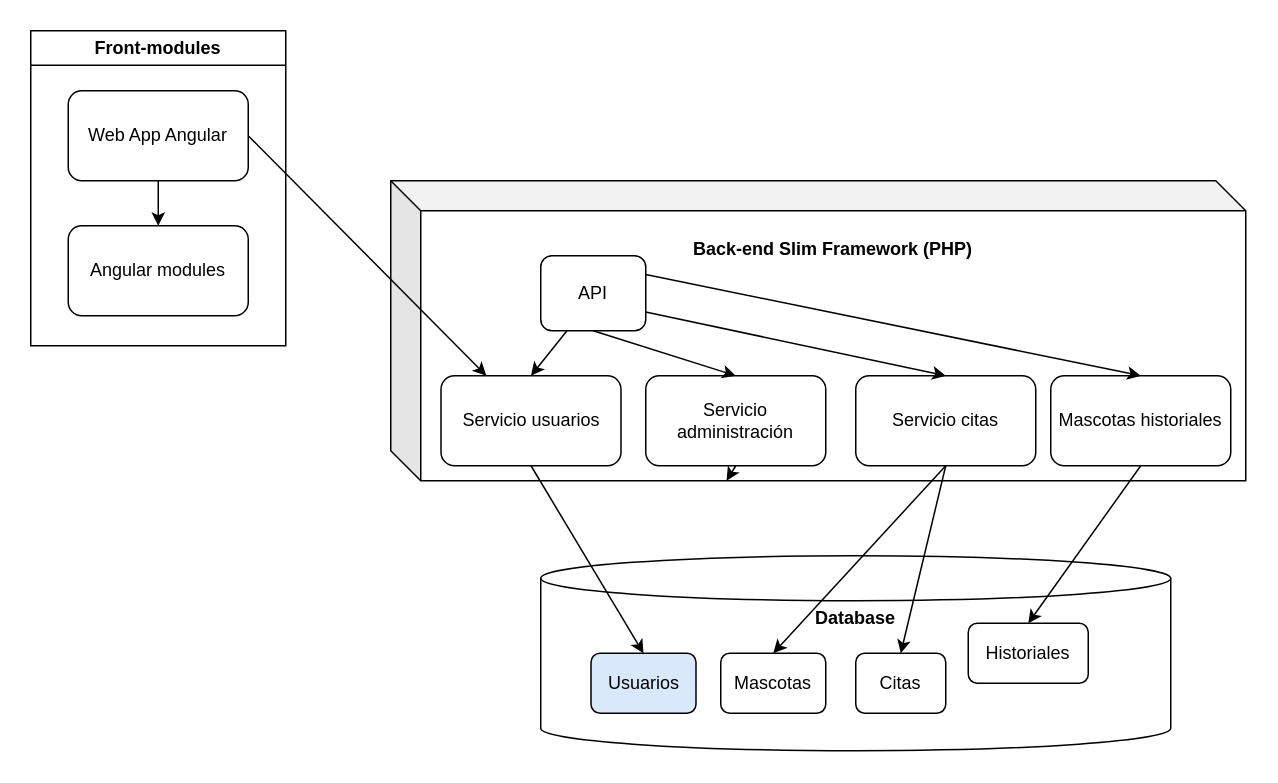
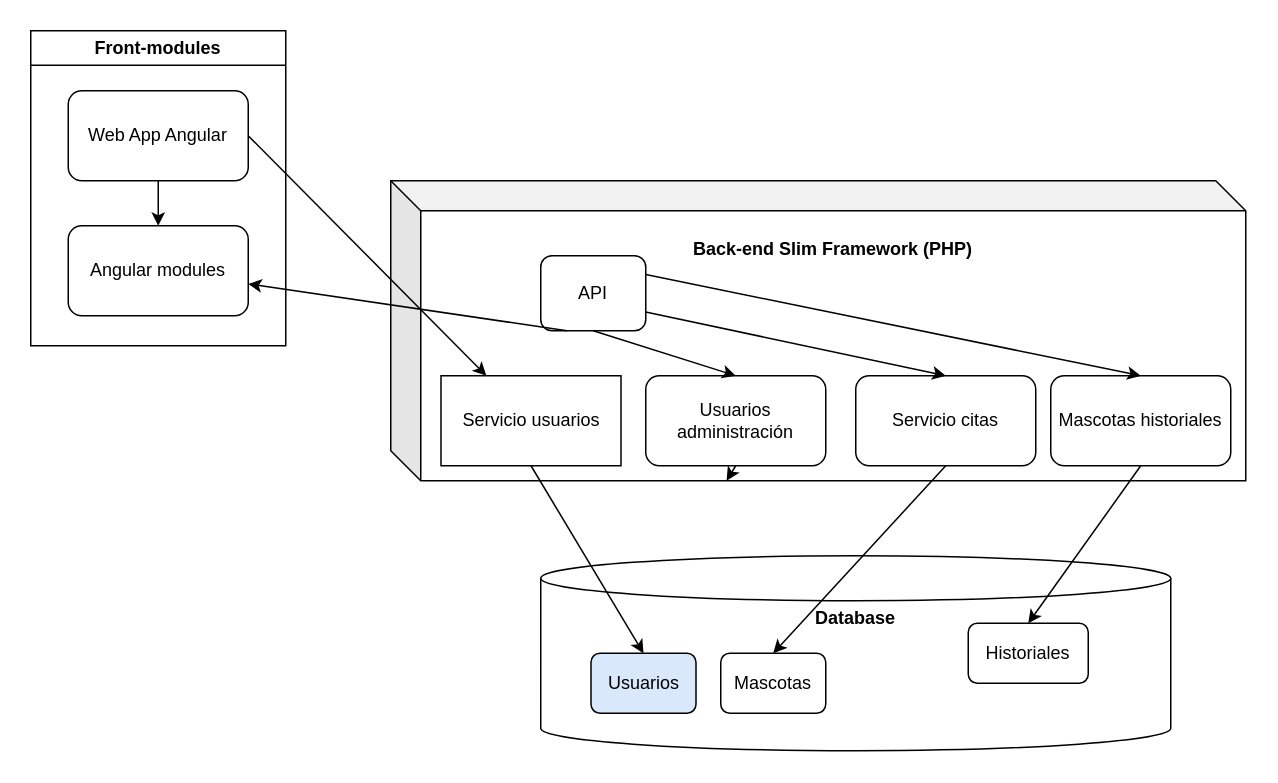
edge "API" -> "Servicio usuarios": now "API" -> "Angular modules"
node "Servicio usuarios": shape rounded rectangle -> rectangle
node "Servicio administración": label "Servicio administración" -> "Usuarios administración"
edge "Servicio citas" -> "Citas": removed
node "Citas": removed
